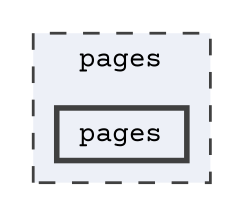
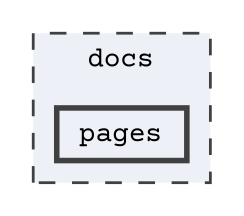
cluster "pages": label "pages" -> "docs"
